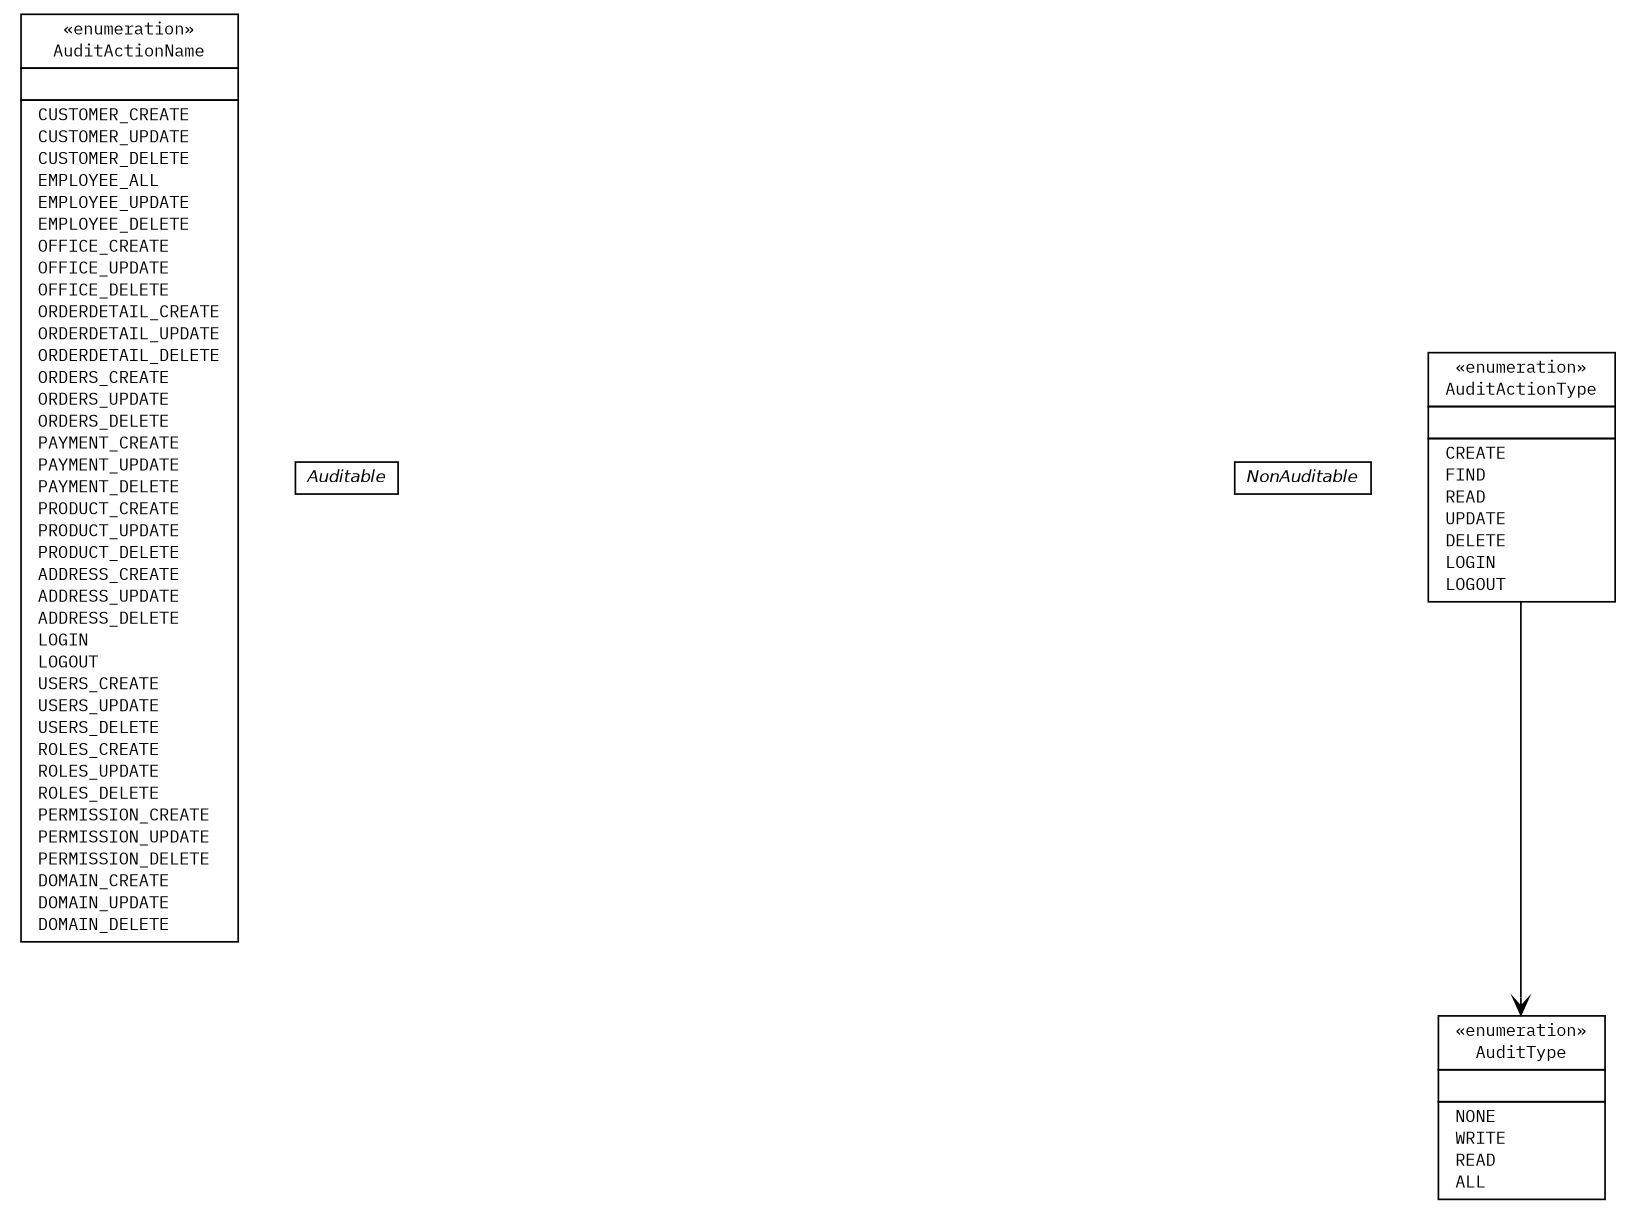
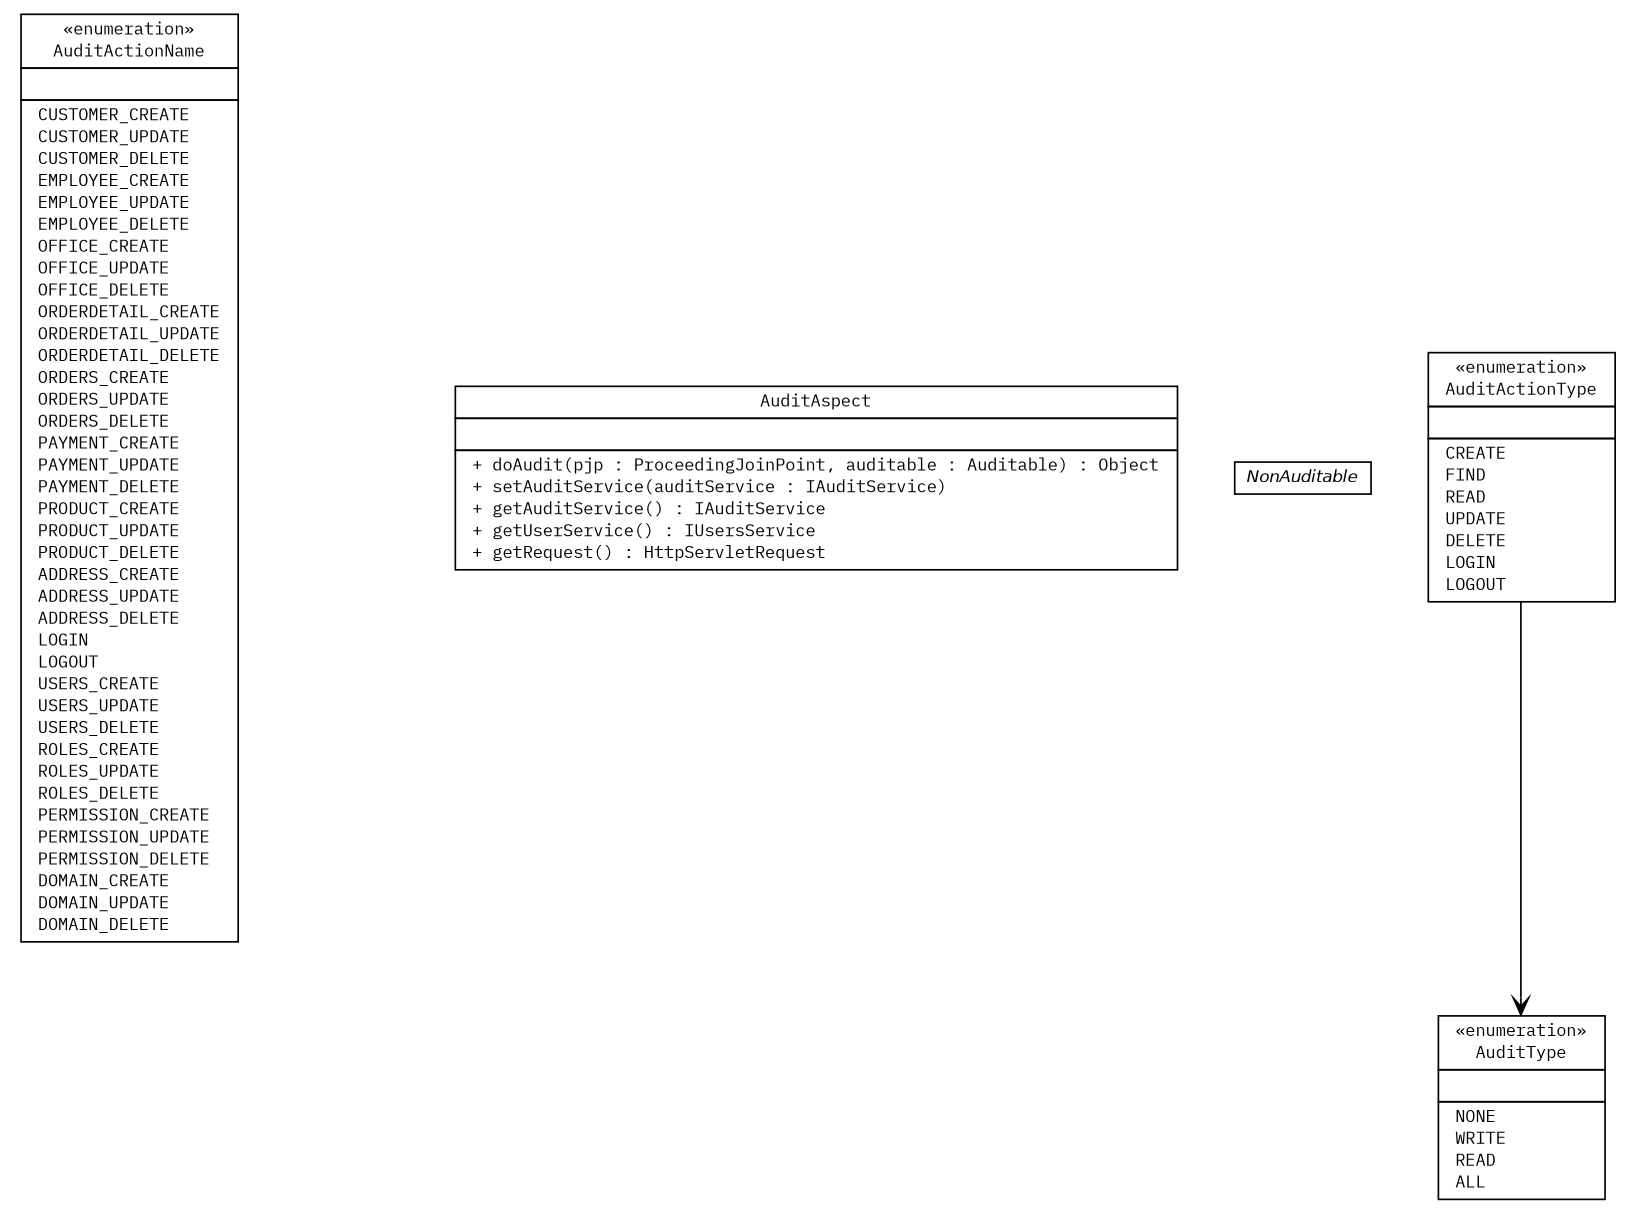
node "AuditActionName": text "EMPLOYEE_ALL" -> "EMPLOYEE_CREATE"
node "Auditable": removed
node "AuditAspect": added
